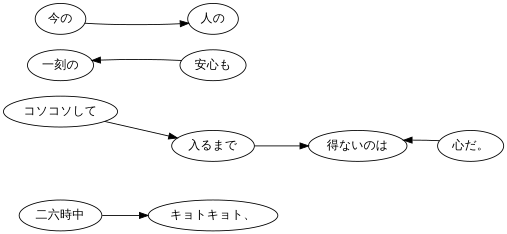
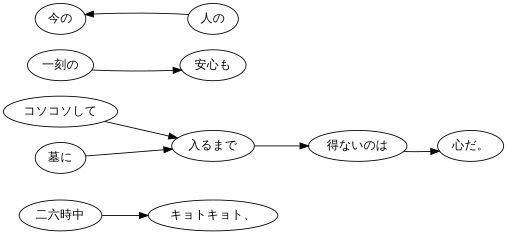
edge "今の" -> "人の": reversed
edge "安心も" -> "一刻の": reversed
edge "心だ。" -> "得ないのは": reversed
node "墓に": added
